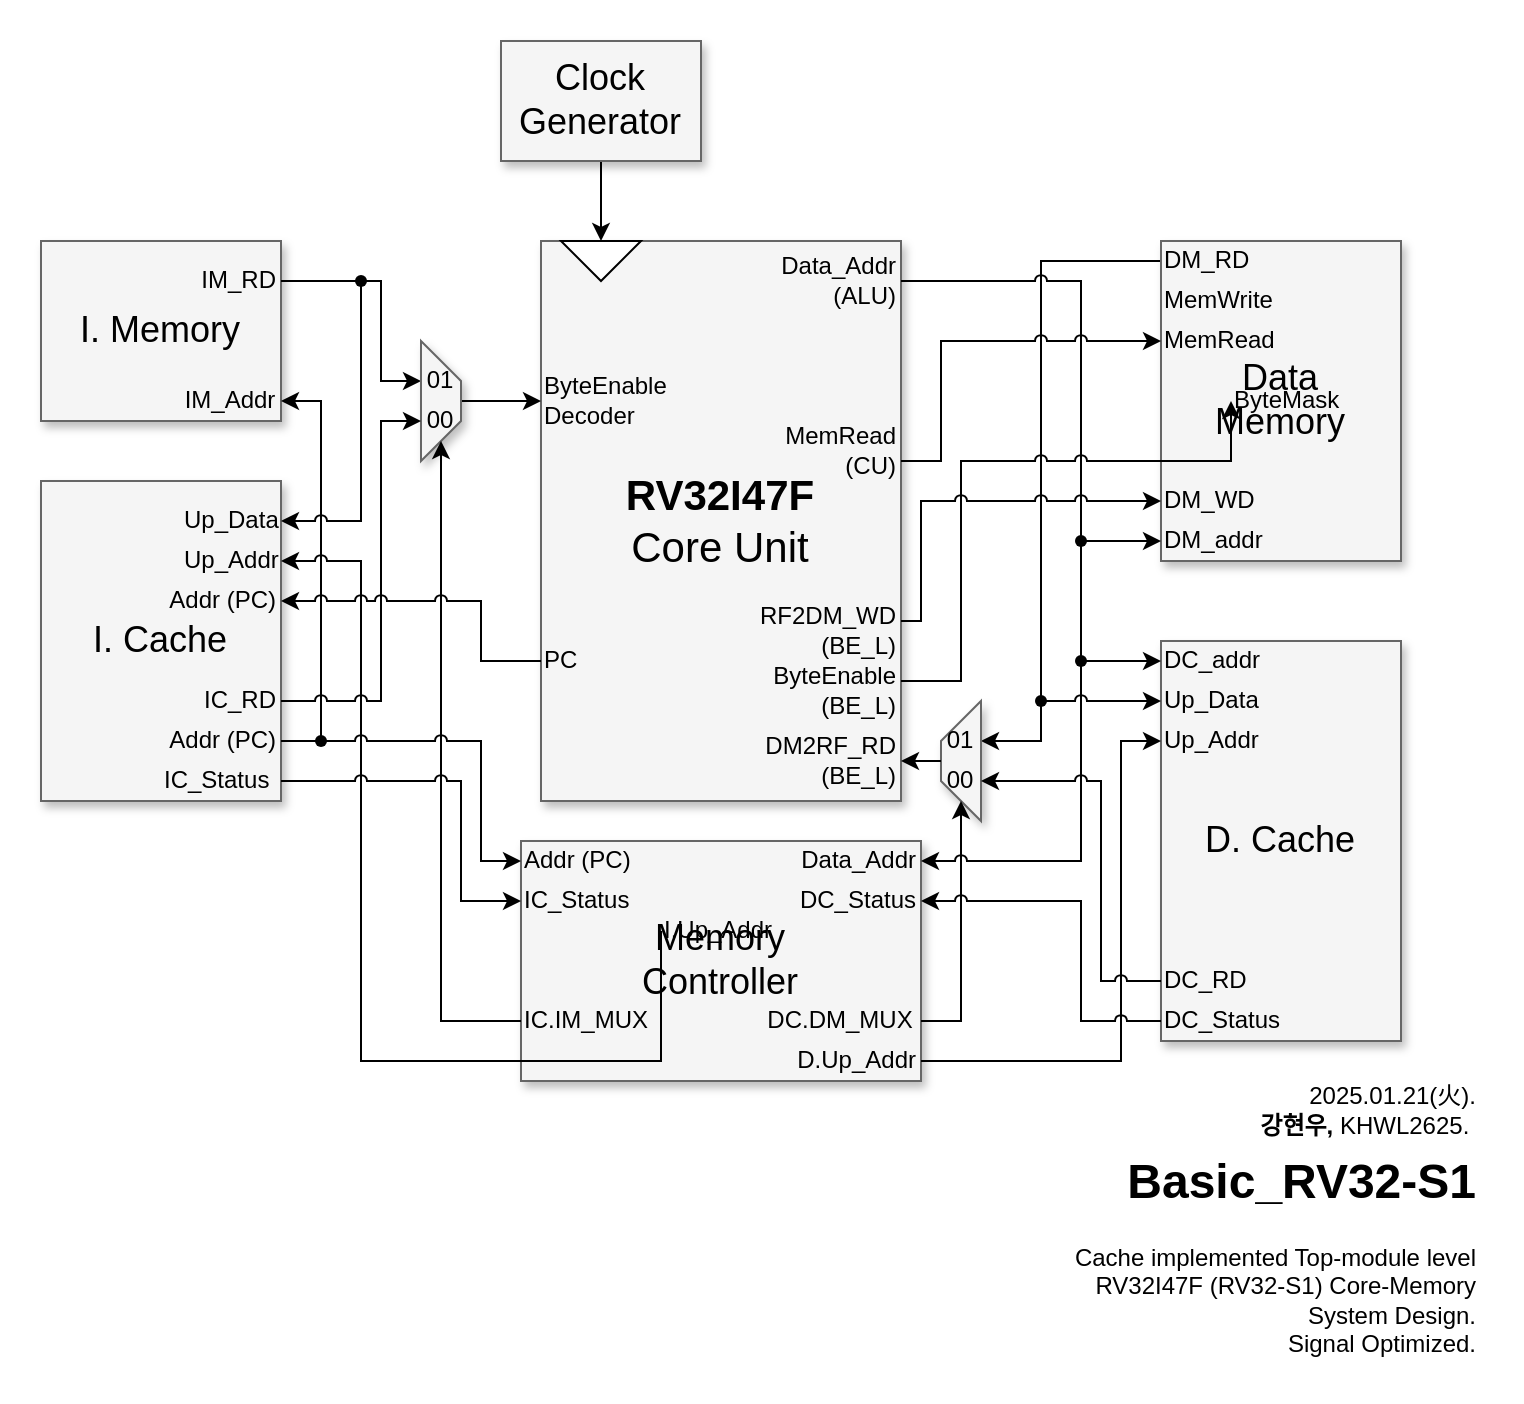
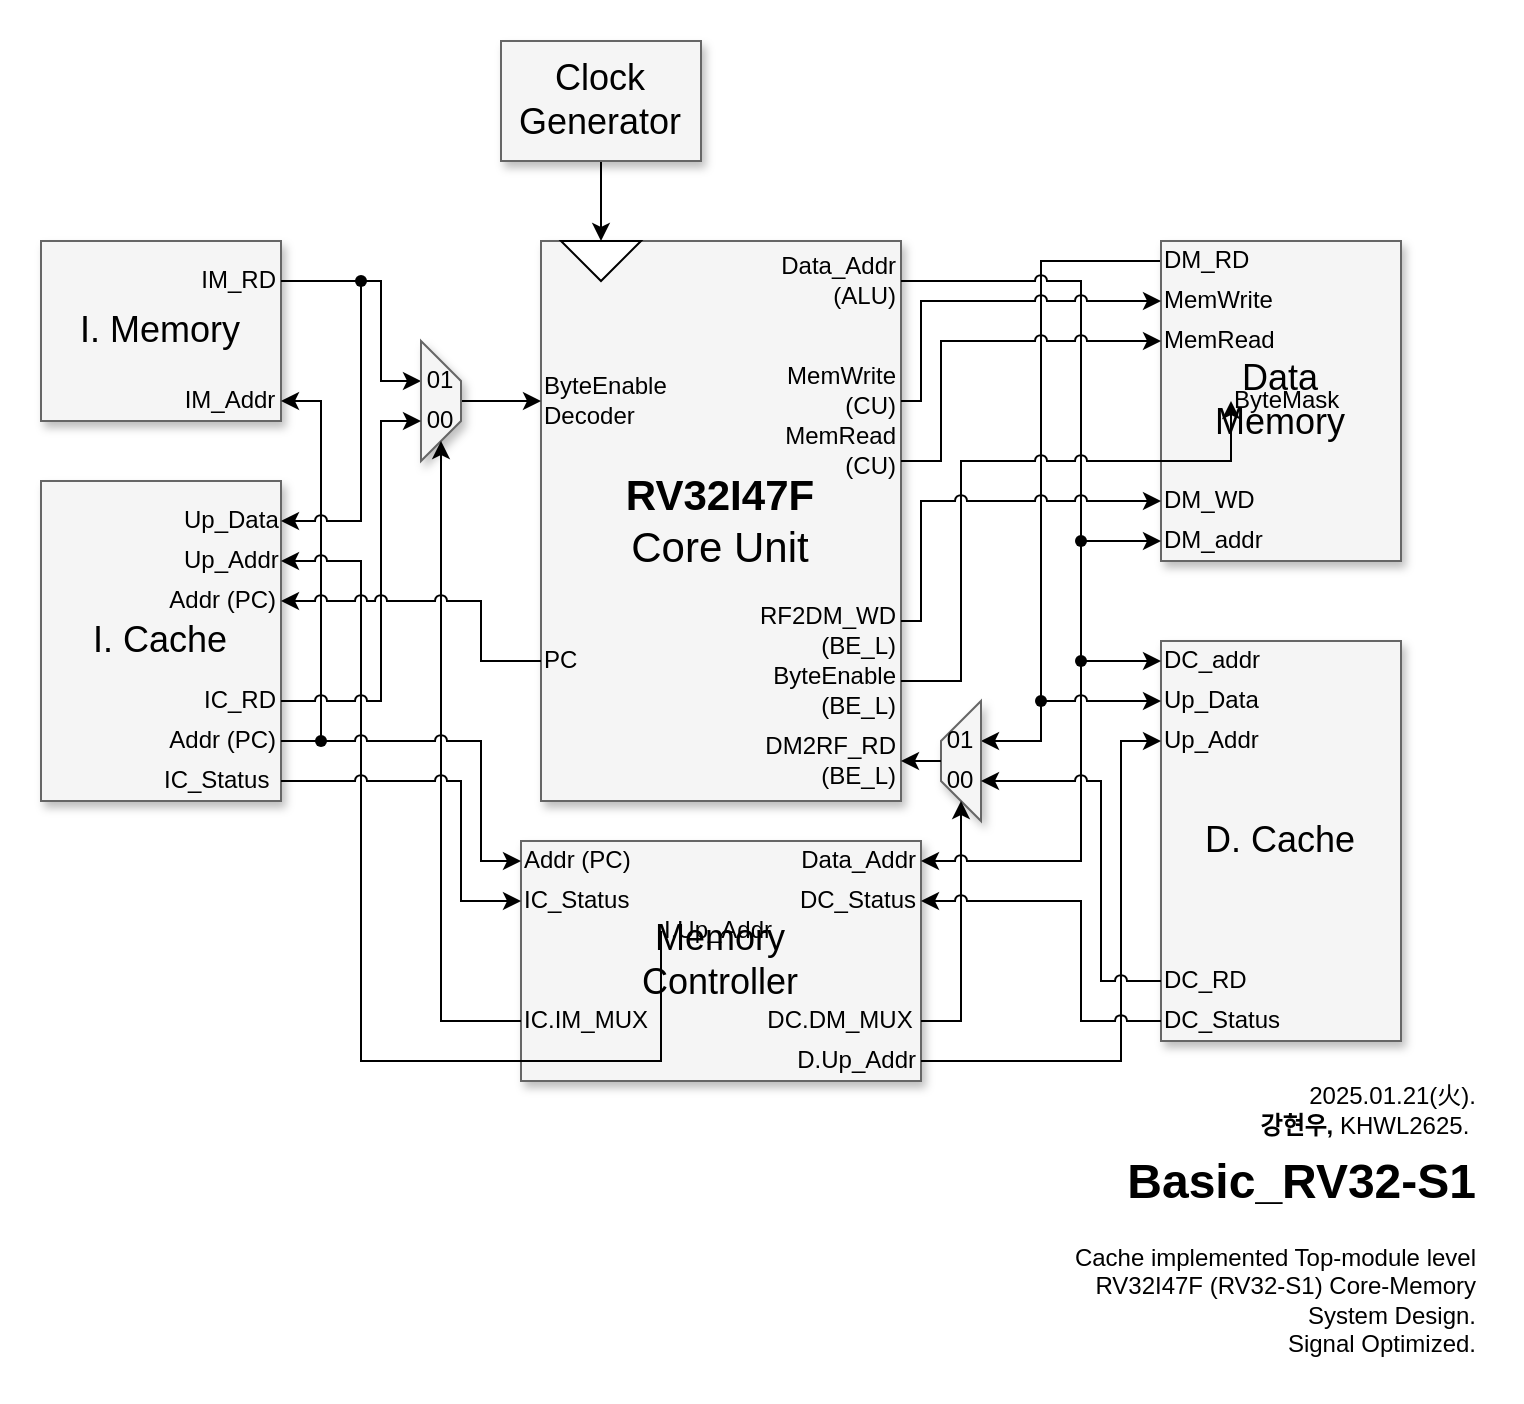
edge "MemWrite (CU)" -> "MemWrite": added
node "MemWrite (CU)": added
